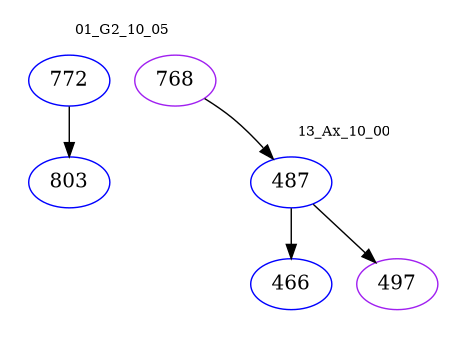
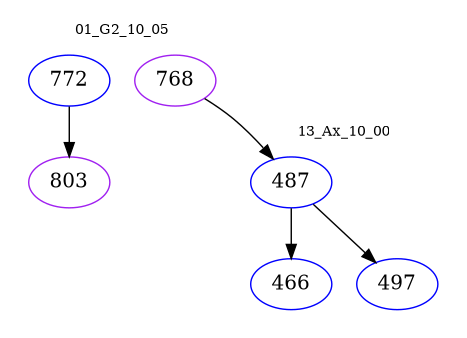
node "803": color blue -> purple
node "497": color purple -> blue
